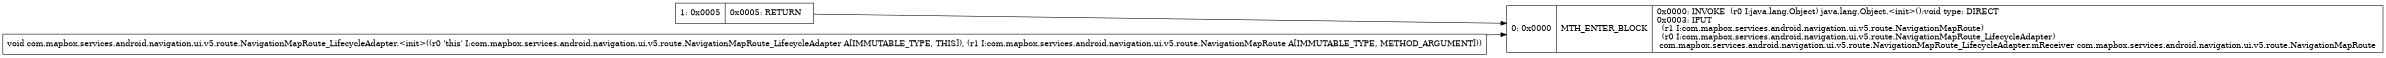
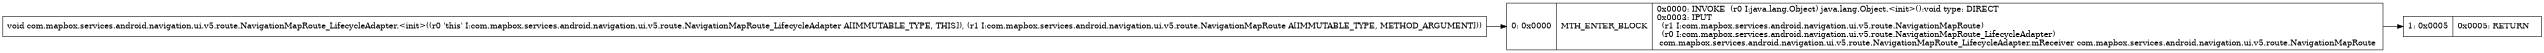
edge "1: 0x0005" -> "0: 0x0000": reversed
